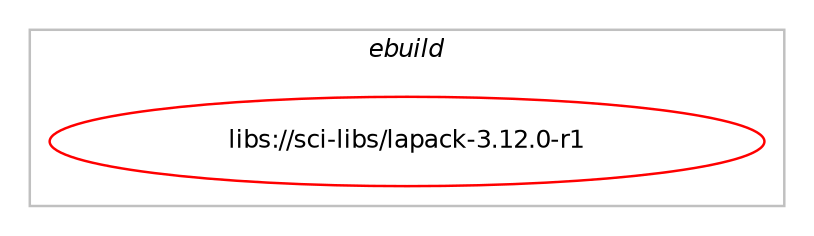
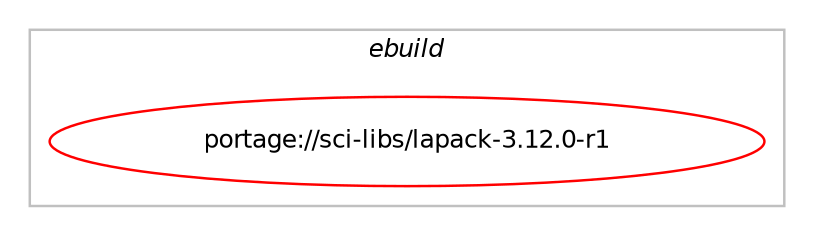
node "libs://sci-libs/lapack-3.12.0-r1": label "libs://sci-libs/lapack-3.12.0-r1" -> "portage://sci-libs/lapack-3.12.0-r1"
